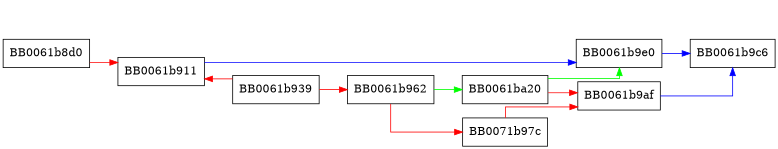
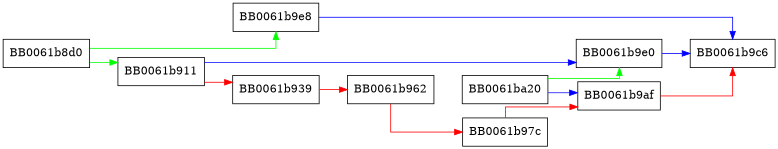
node "BB0061b9e8": added
edge "BB0061b8d0" -> "BB0061b911": color red -> green
edge "BB0061b939" -> "BB0061b911": reversed
edge "BB0061b962" -> "BB0061ba20": removed
edge "BB0061ba20" -> "BB0061b9af": color red -> blue
edge "BB0061b9af" -> "BB0061b9c6": color blue -> red
node "BB0071b97c": label "BB0071b97c" -> "BB0061b97c"
